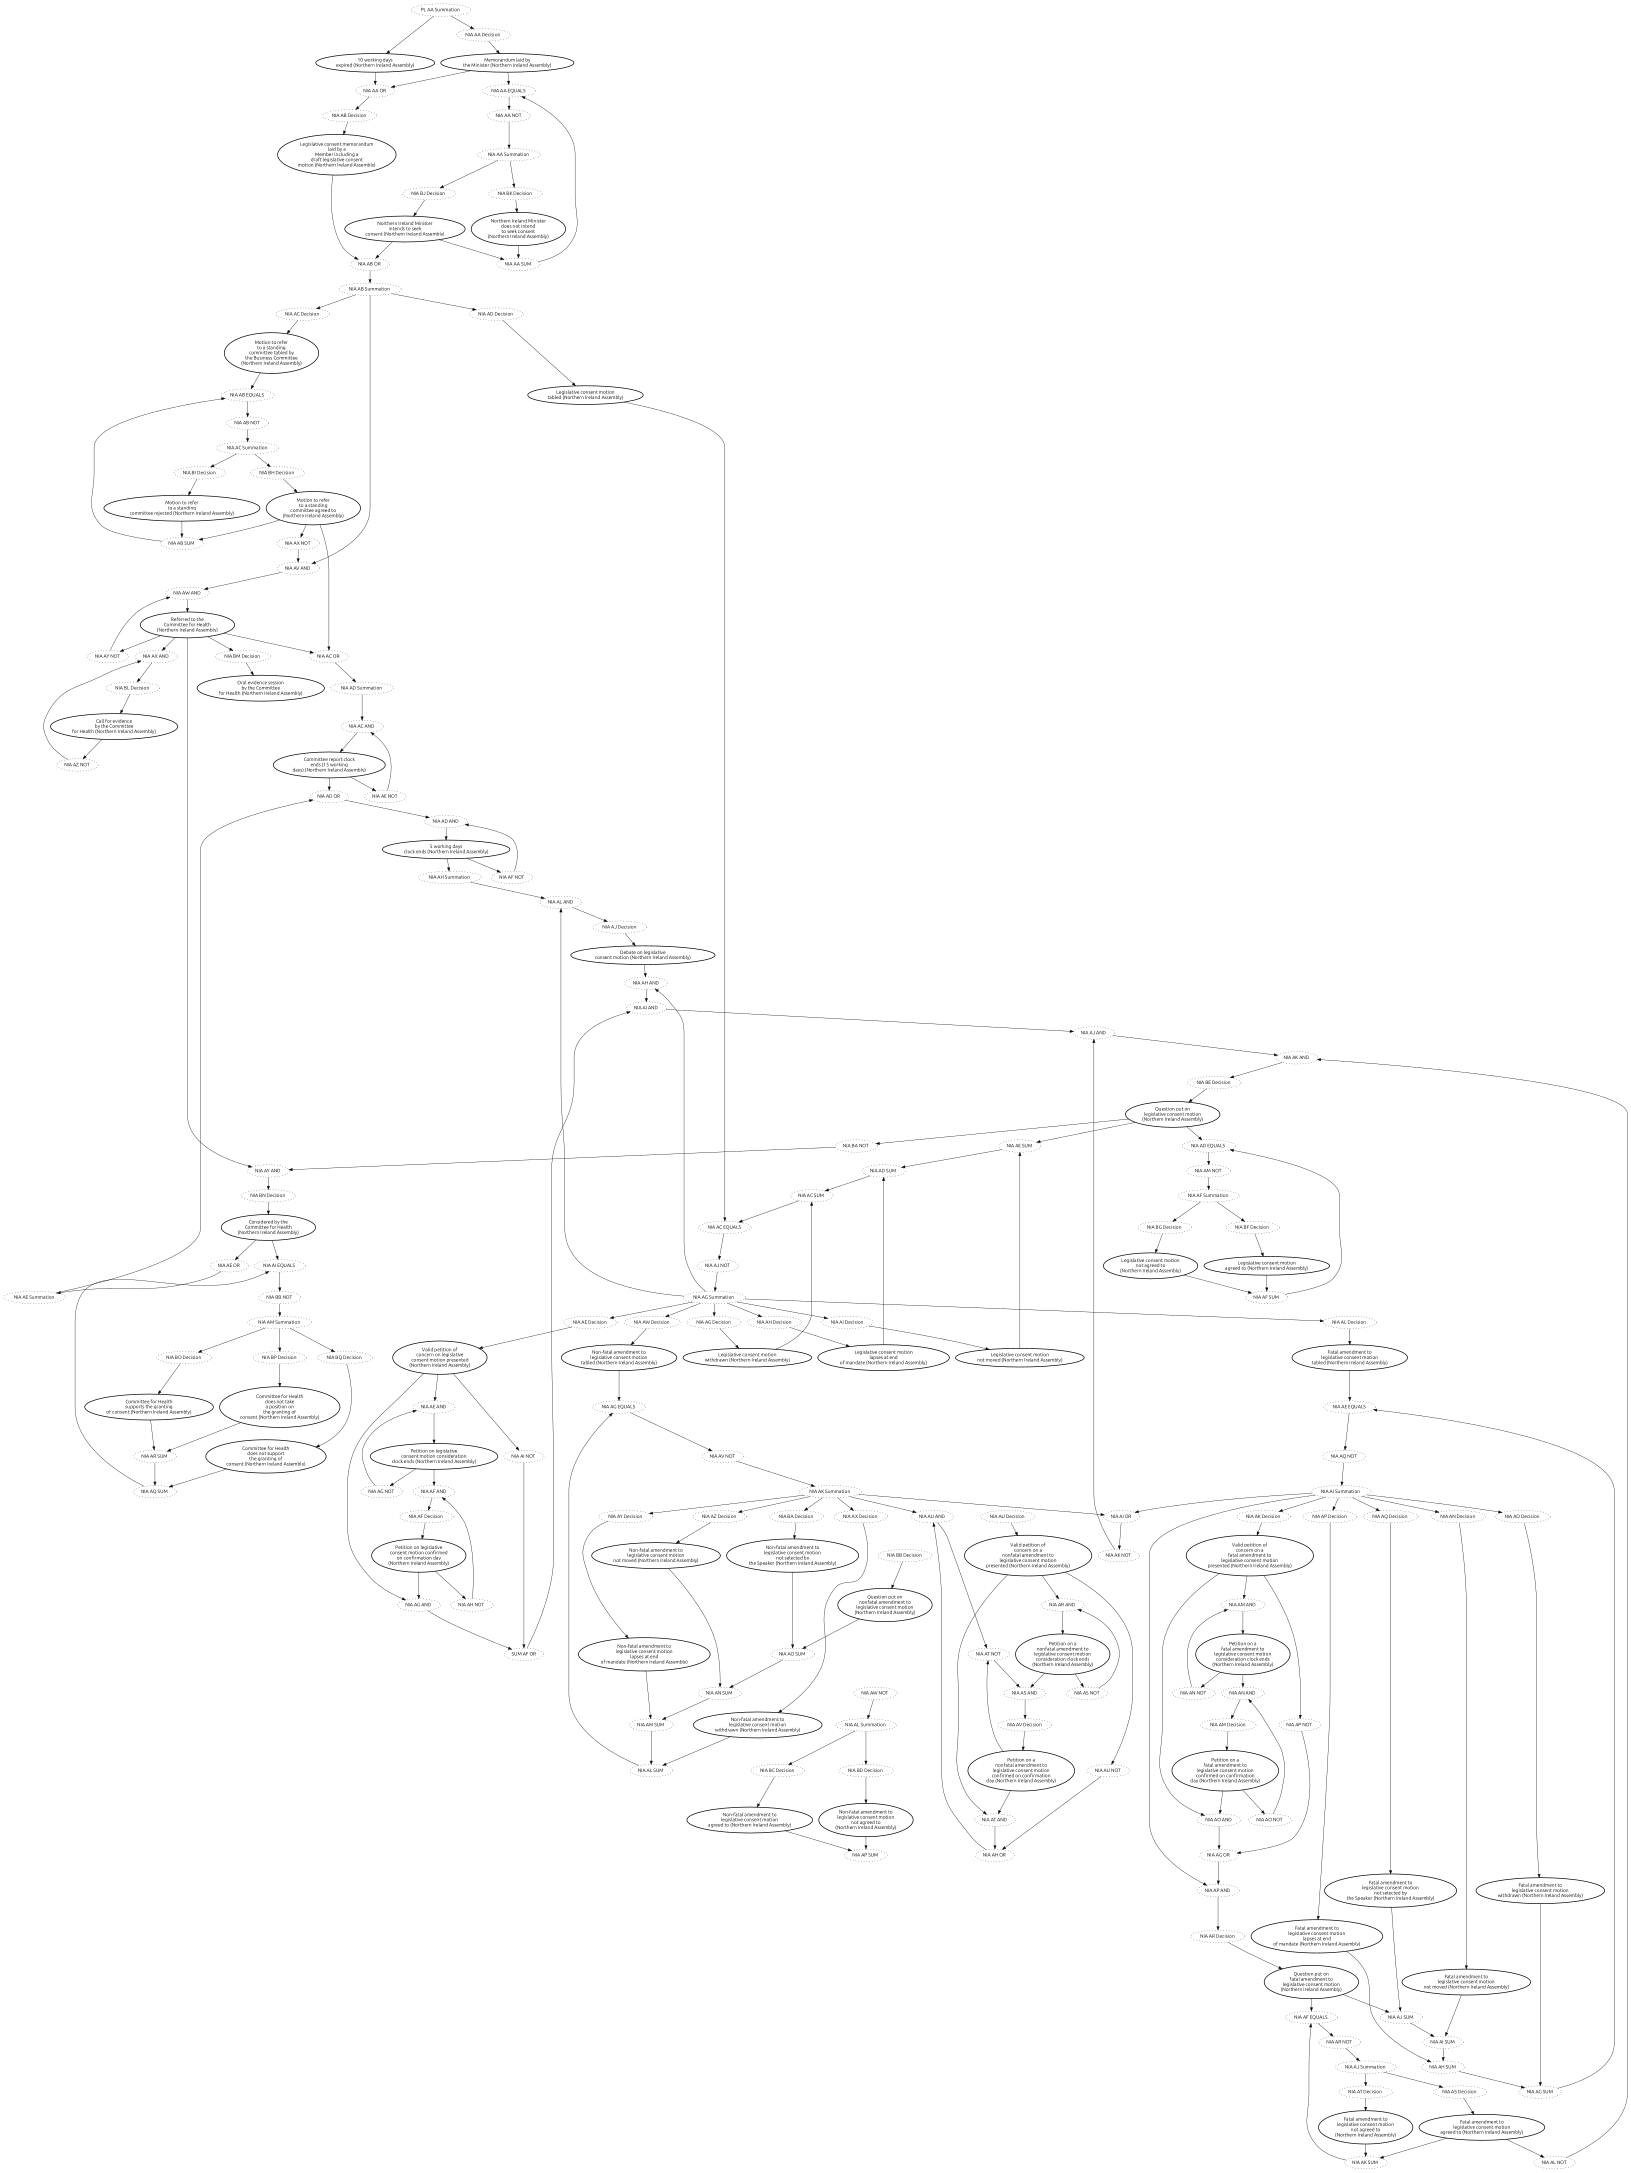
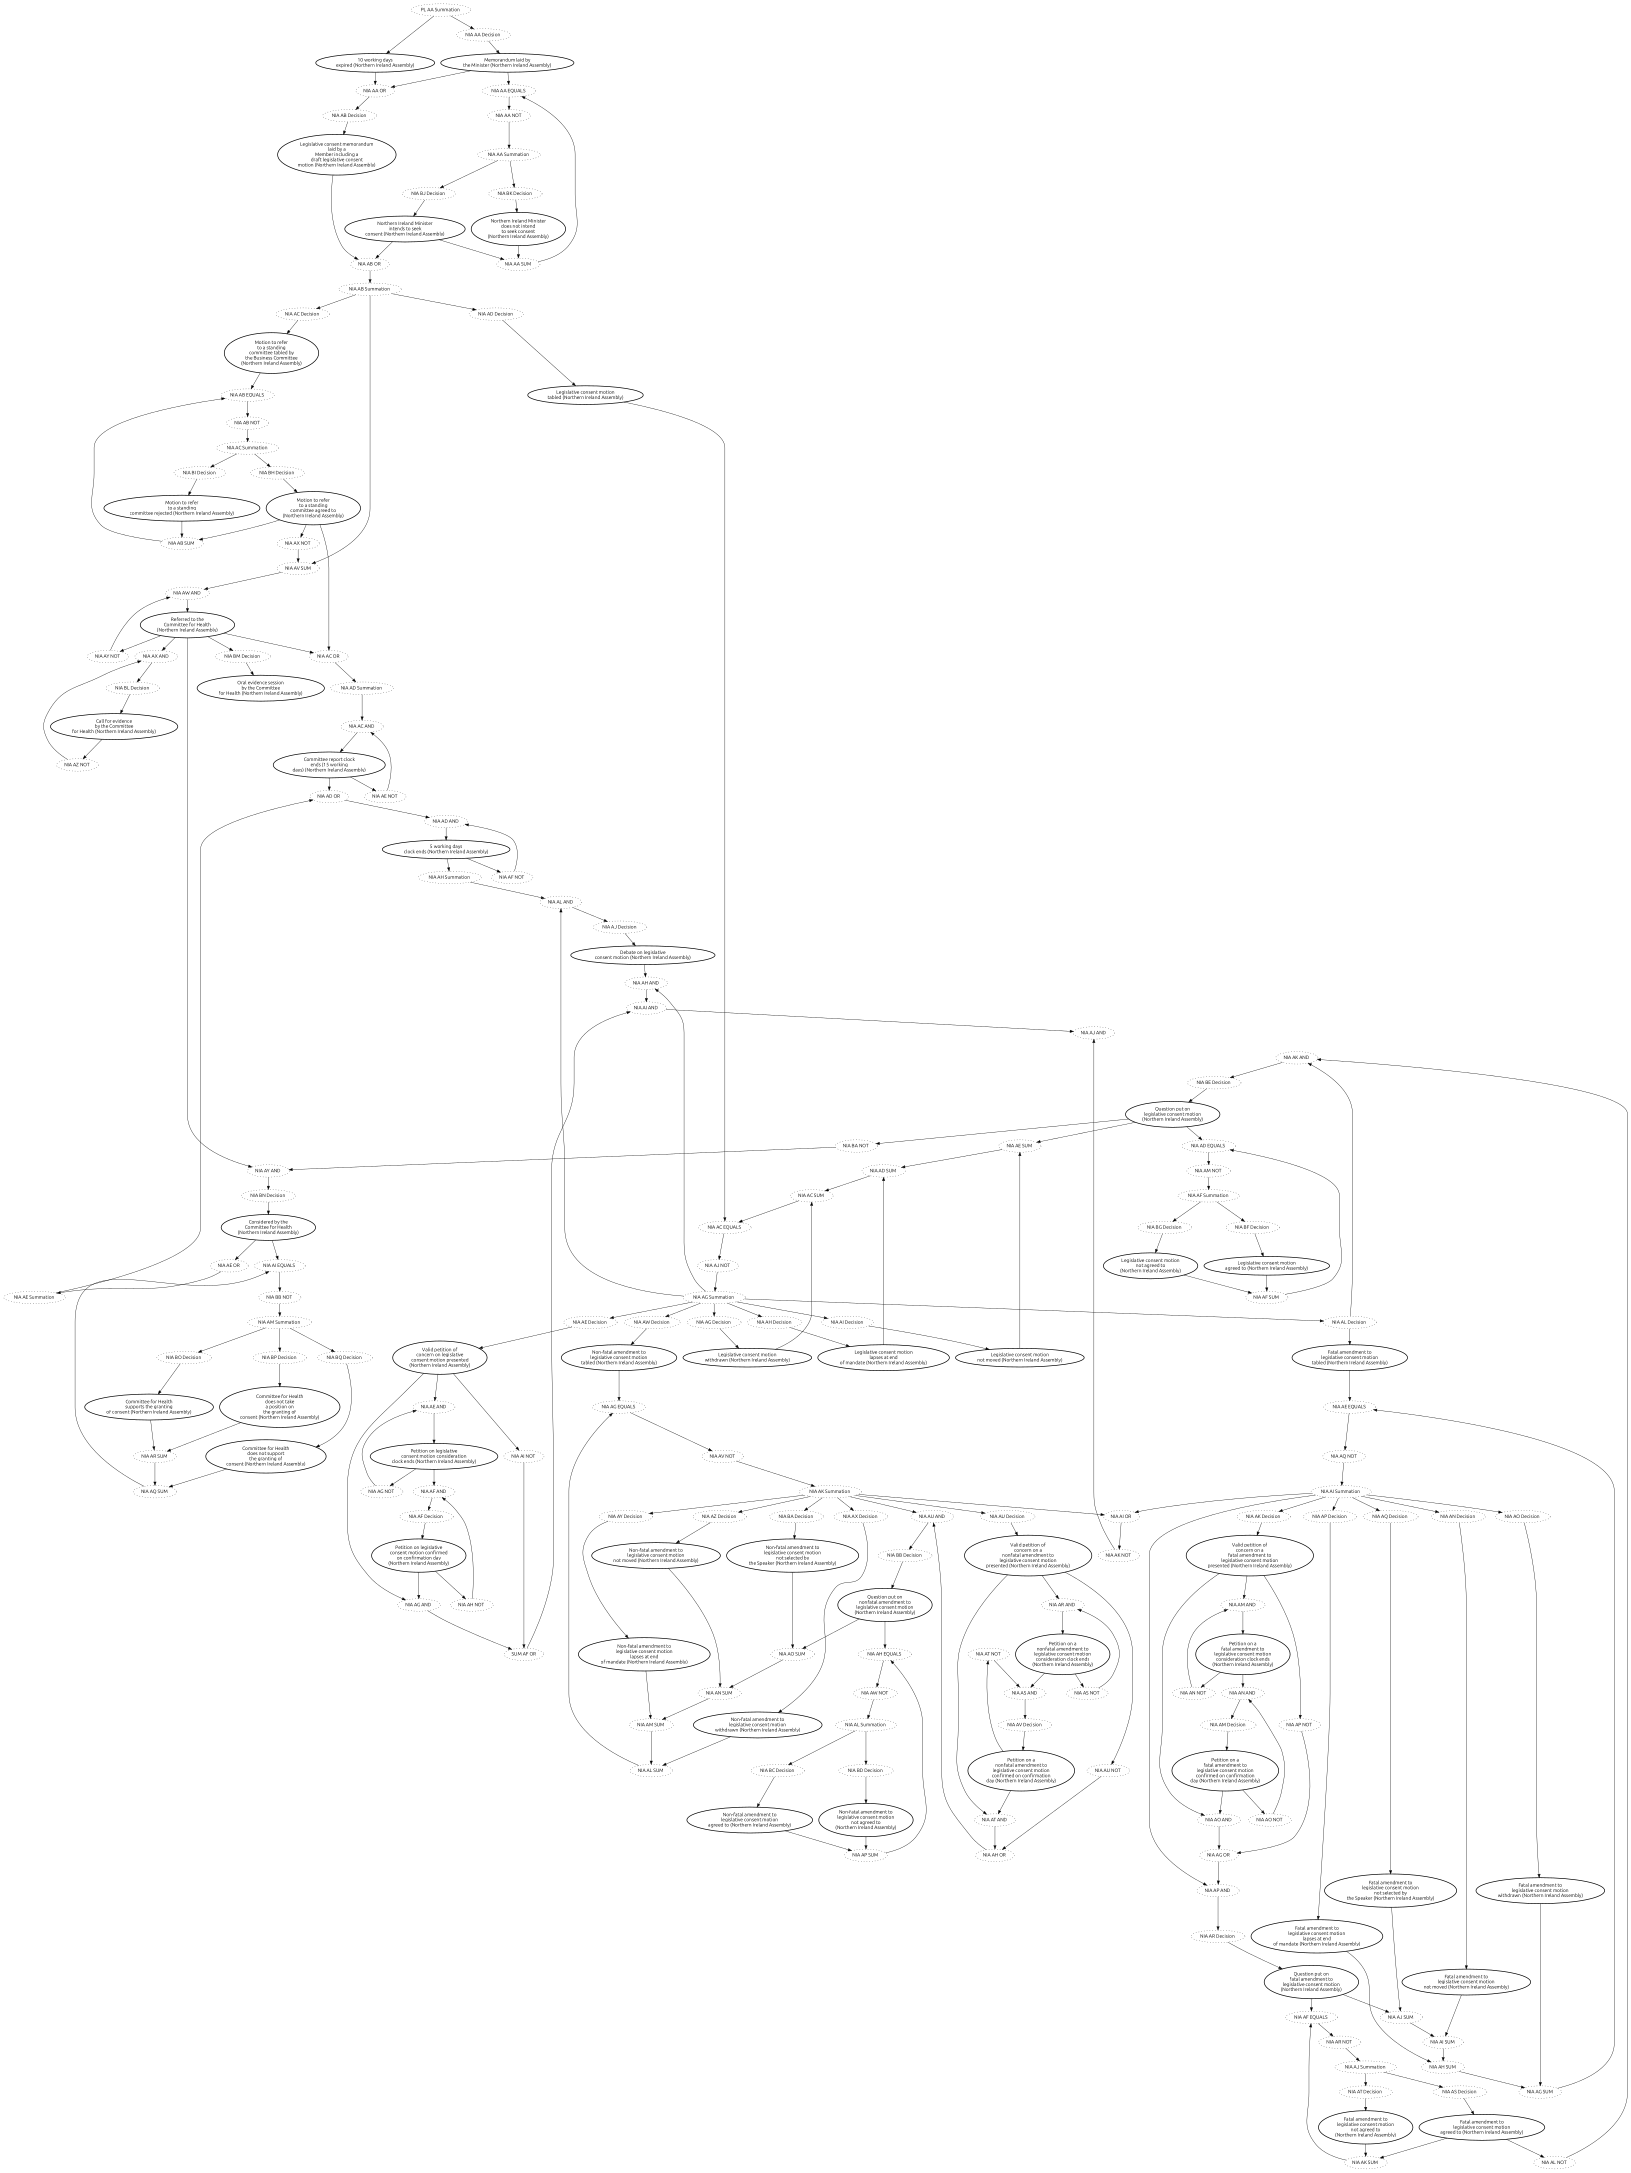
node "NIA AV AND": label "NIA AV AND" -> "NIA AV SUM"
edge "NIA AJ AND" -> "NIA AK AND": now "NIA AL Decision" -> "NIA AK AND"
edge "NIA AK Summation" -> "NIA AU Decision": added
edge "NIA AU AND" -> "NIA AT NOT": now "NIA AU AND" -> "NIA BB Decision"
node "NIA AH EQUALS": added
